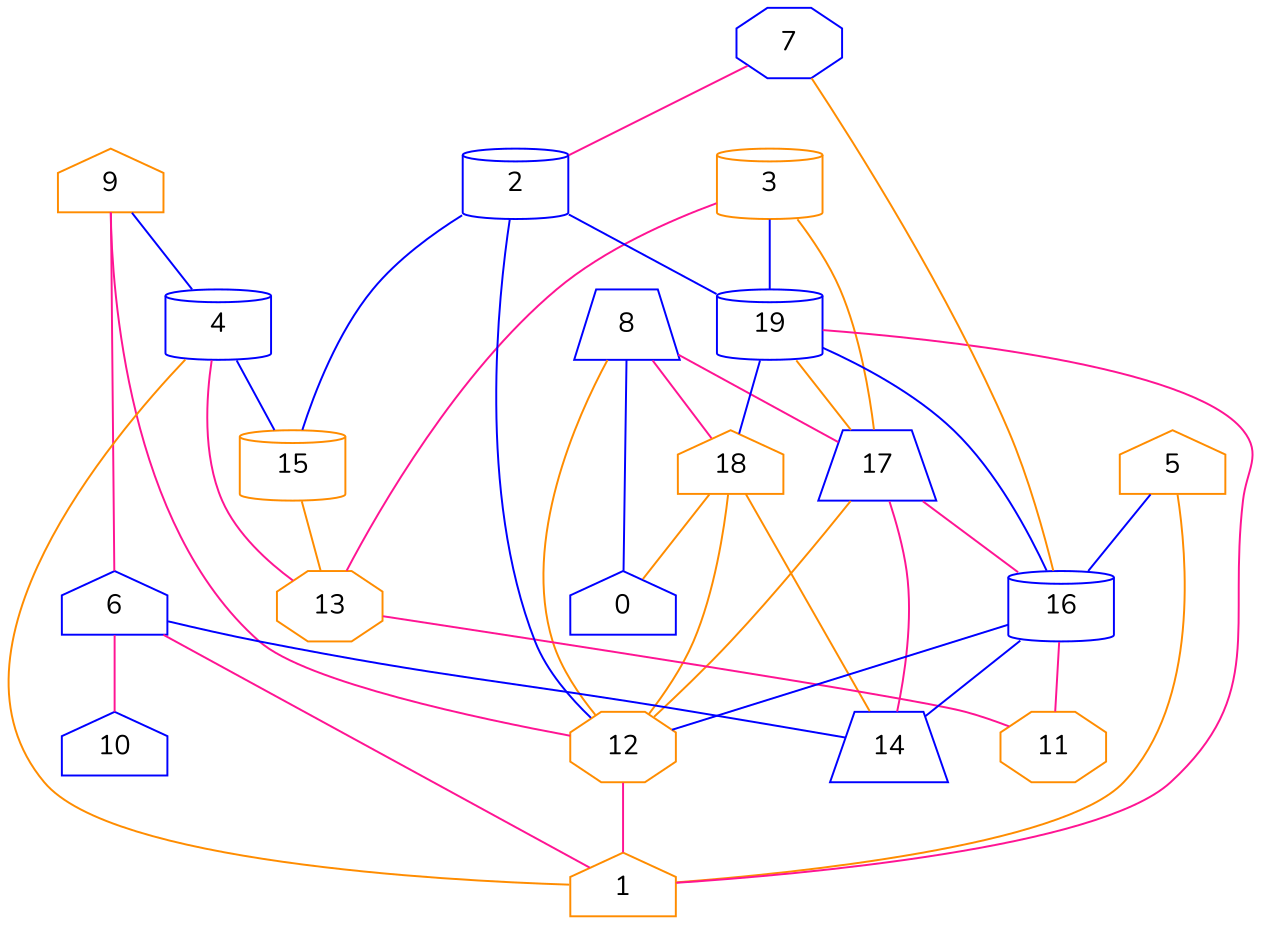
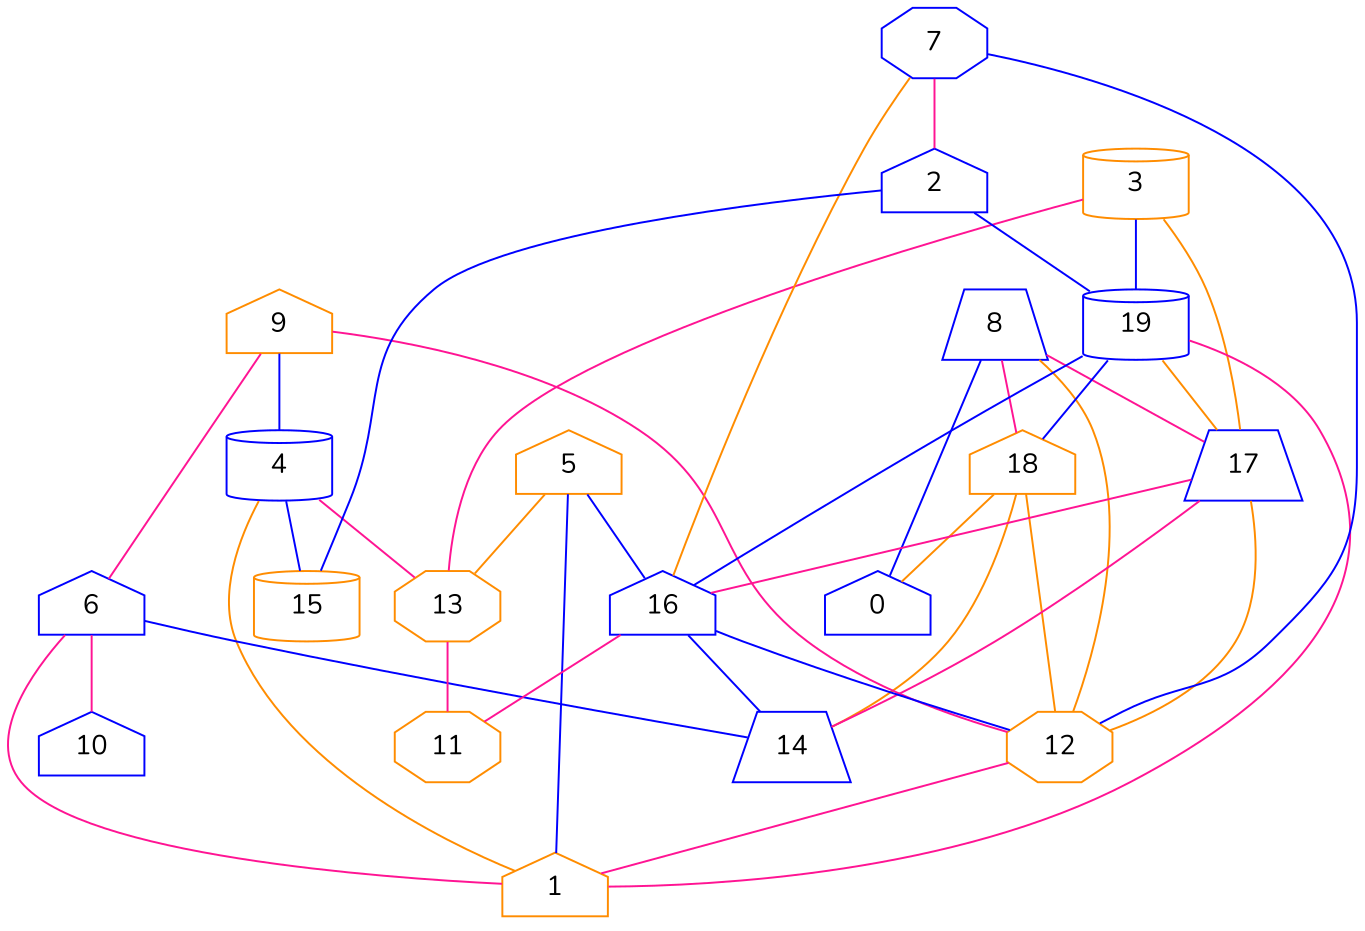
node "2": shape cylinder -> house
edge "2" -- "12": now "7" -- "12"
edge "15" -- "13": now "5" -- "13"
node "16": shape cylinder -> house
edge "5" -- "1": color darkorange -> blue
